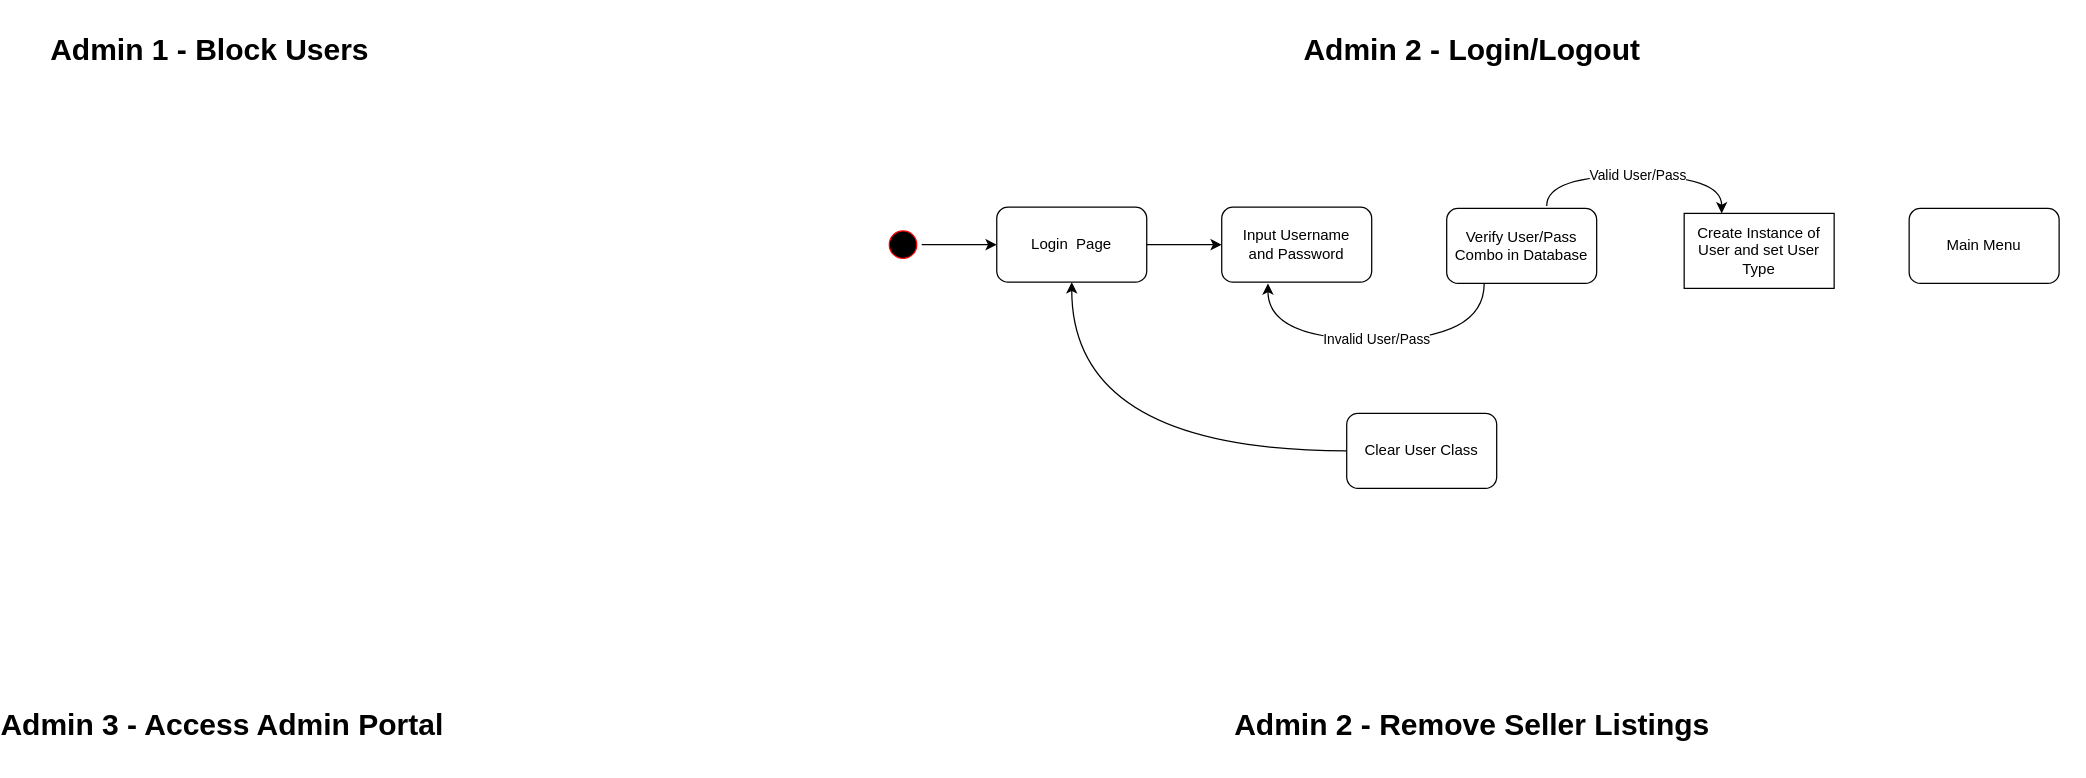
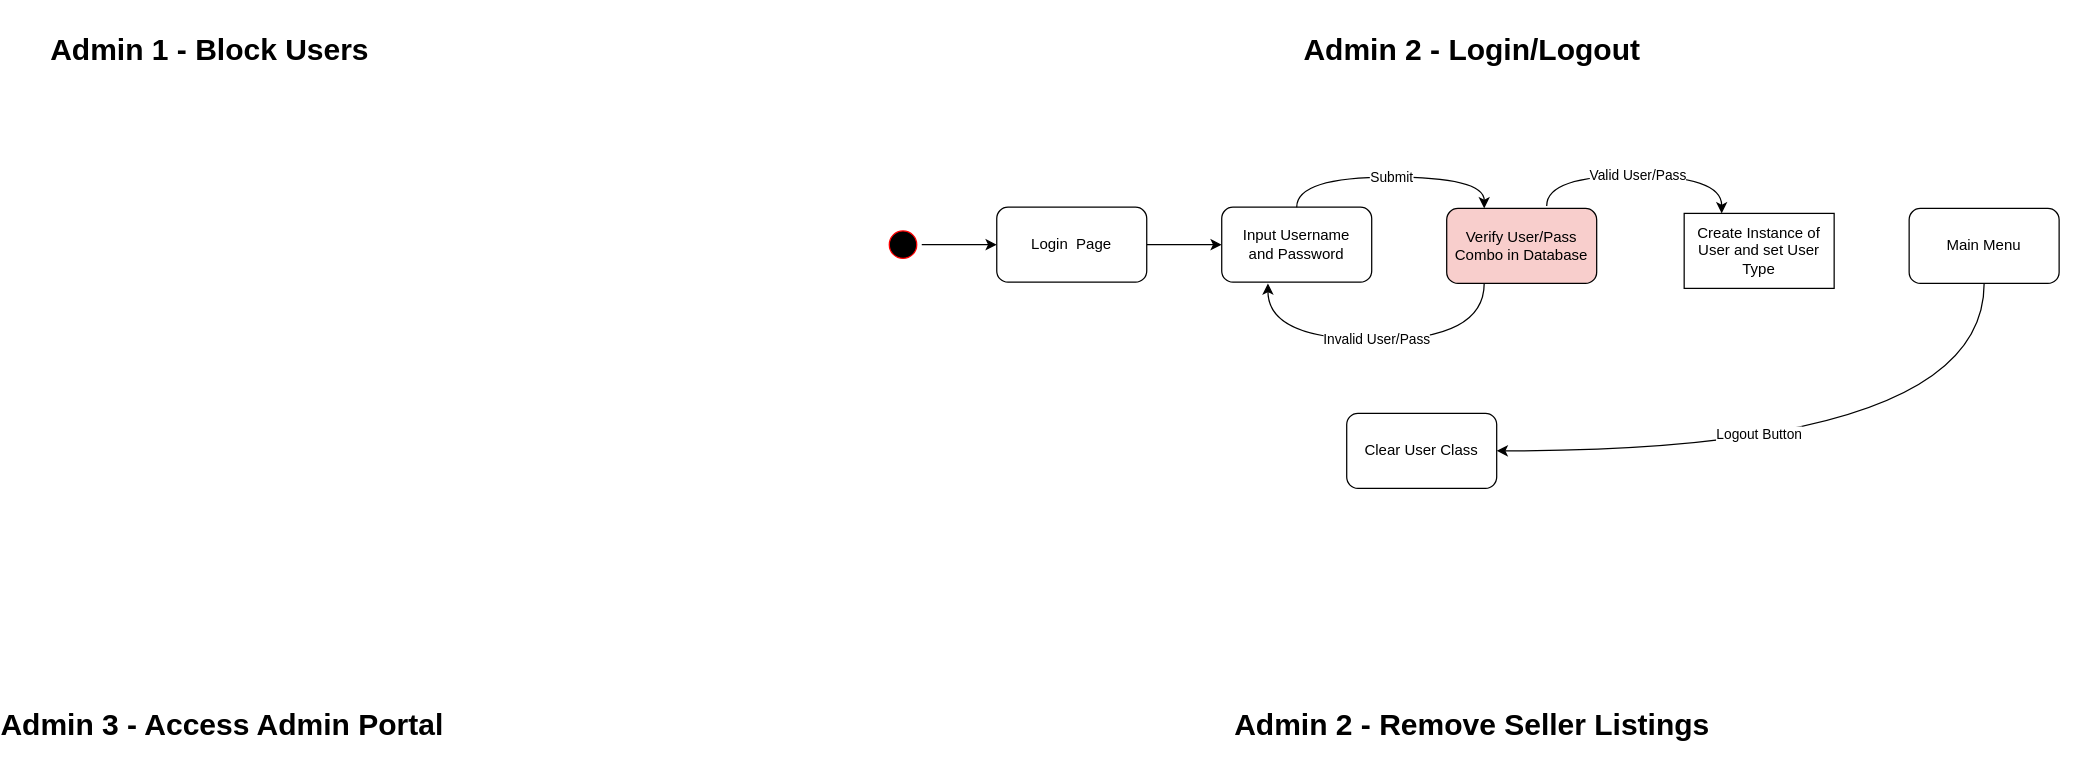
edge "Input Username and Password" -> "Verify User/Pass Combo in Database": added, label "Submit"
node "Verify User/Pass Combo in Database": fillcolor #ffffff -> #f8cecc
edge "Clear User Class" -> "Login Page": removed
edge "Main Menu" -> "Clear User Class": added, label "Logout Button"
